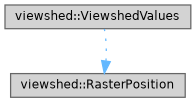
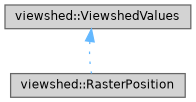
edge "viewshed::ViewshedValues" -> "viewshed::RasterPosition": reversed
